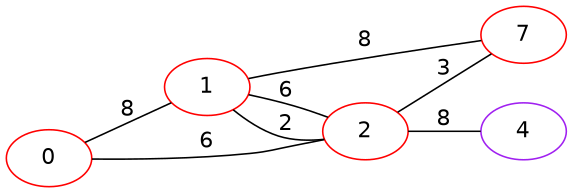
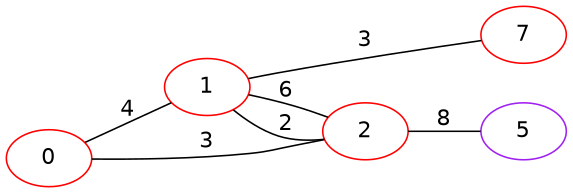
edge "7" -- "1": label "8" -> "3"
edge "7" -- "2": removed, label "3"
edge "1" -- "0": label "8" -> "4"
node "4": label "4" -> "5"
edge "2" -- "0": label "6" -> "3"
